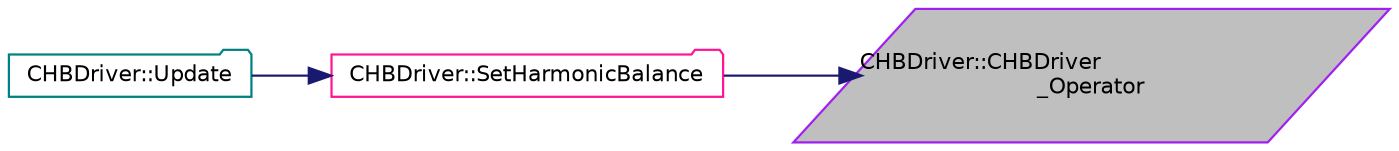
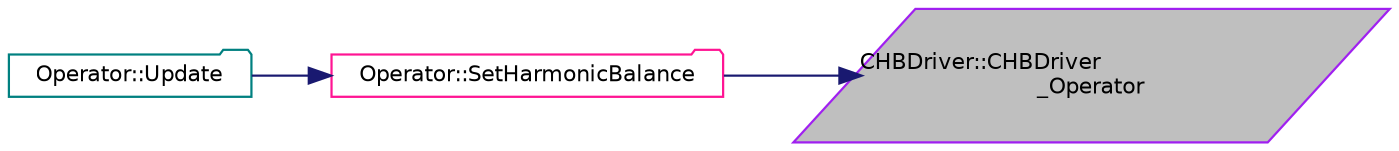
node "CHBDriver::Update": label "CHBDriver::Update" -> "Operator::Update"
node "CHBDriver::SetHarmonicBalance": label "CHBDriver::SetHarmonicBalance" -> "Operator::SetHarmonicBalance"
